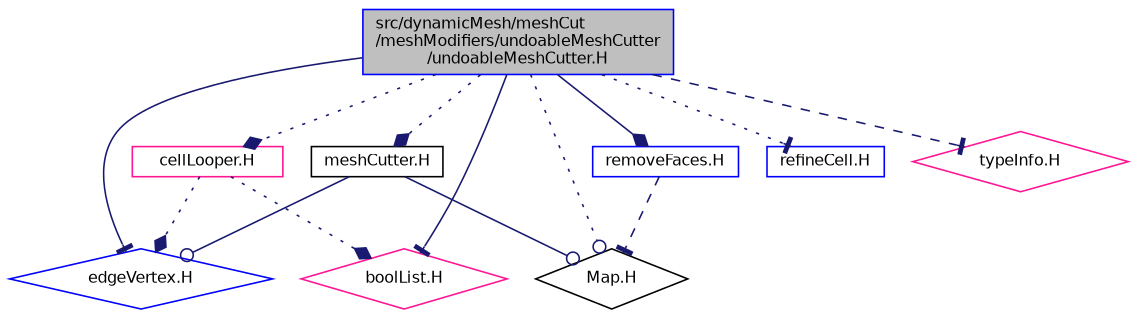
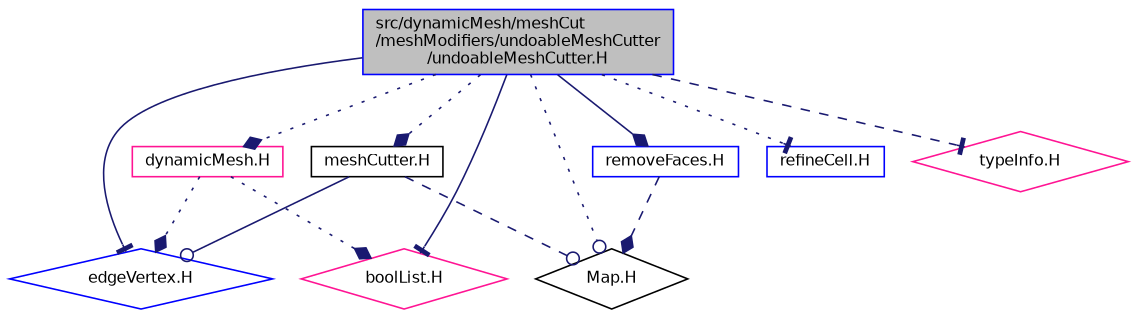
node "cellLooper.H": label "cellLooper.H" -> "dynamicMesh.H"
edge "removeFaces.H" -> "Map.H": arrowhead tee -> diamond
edge "meshCutter.H" -> "Map.H": style solid -> dashed
